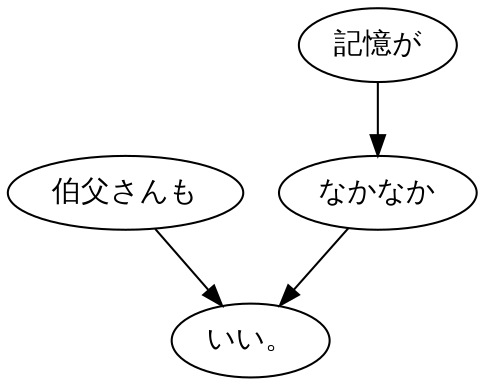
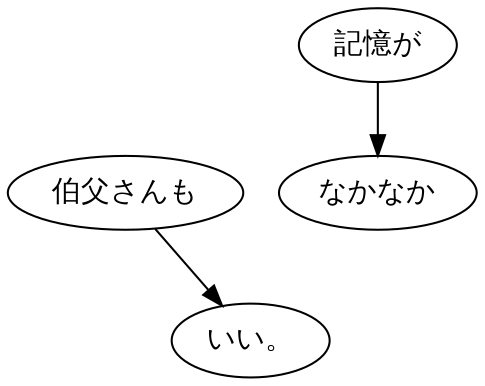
edge "なかなか" -> "いい。": removed
